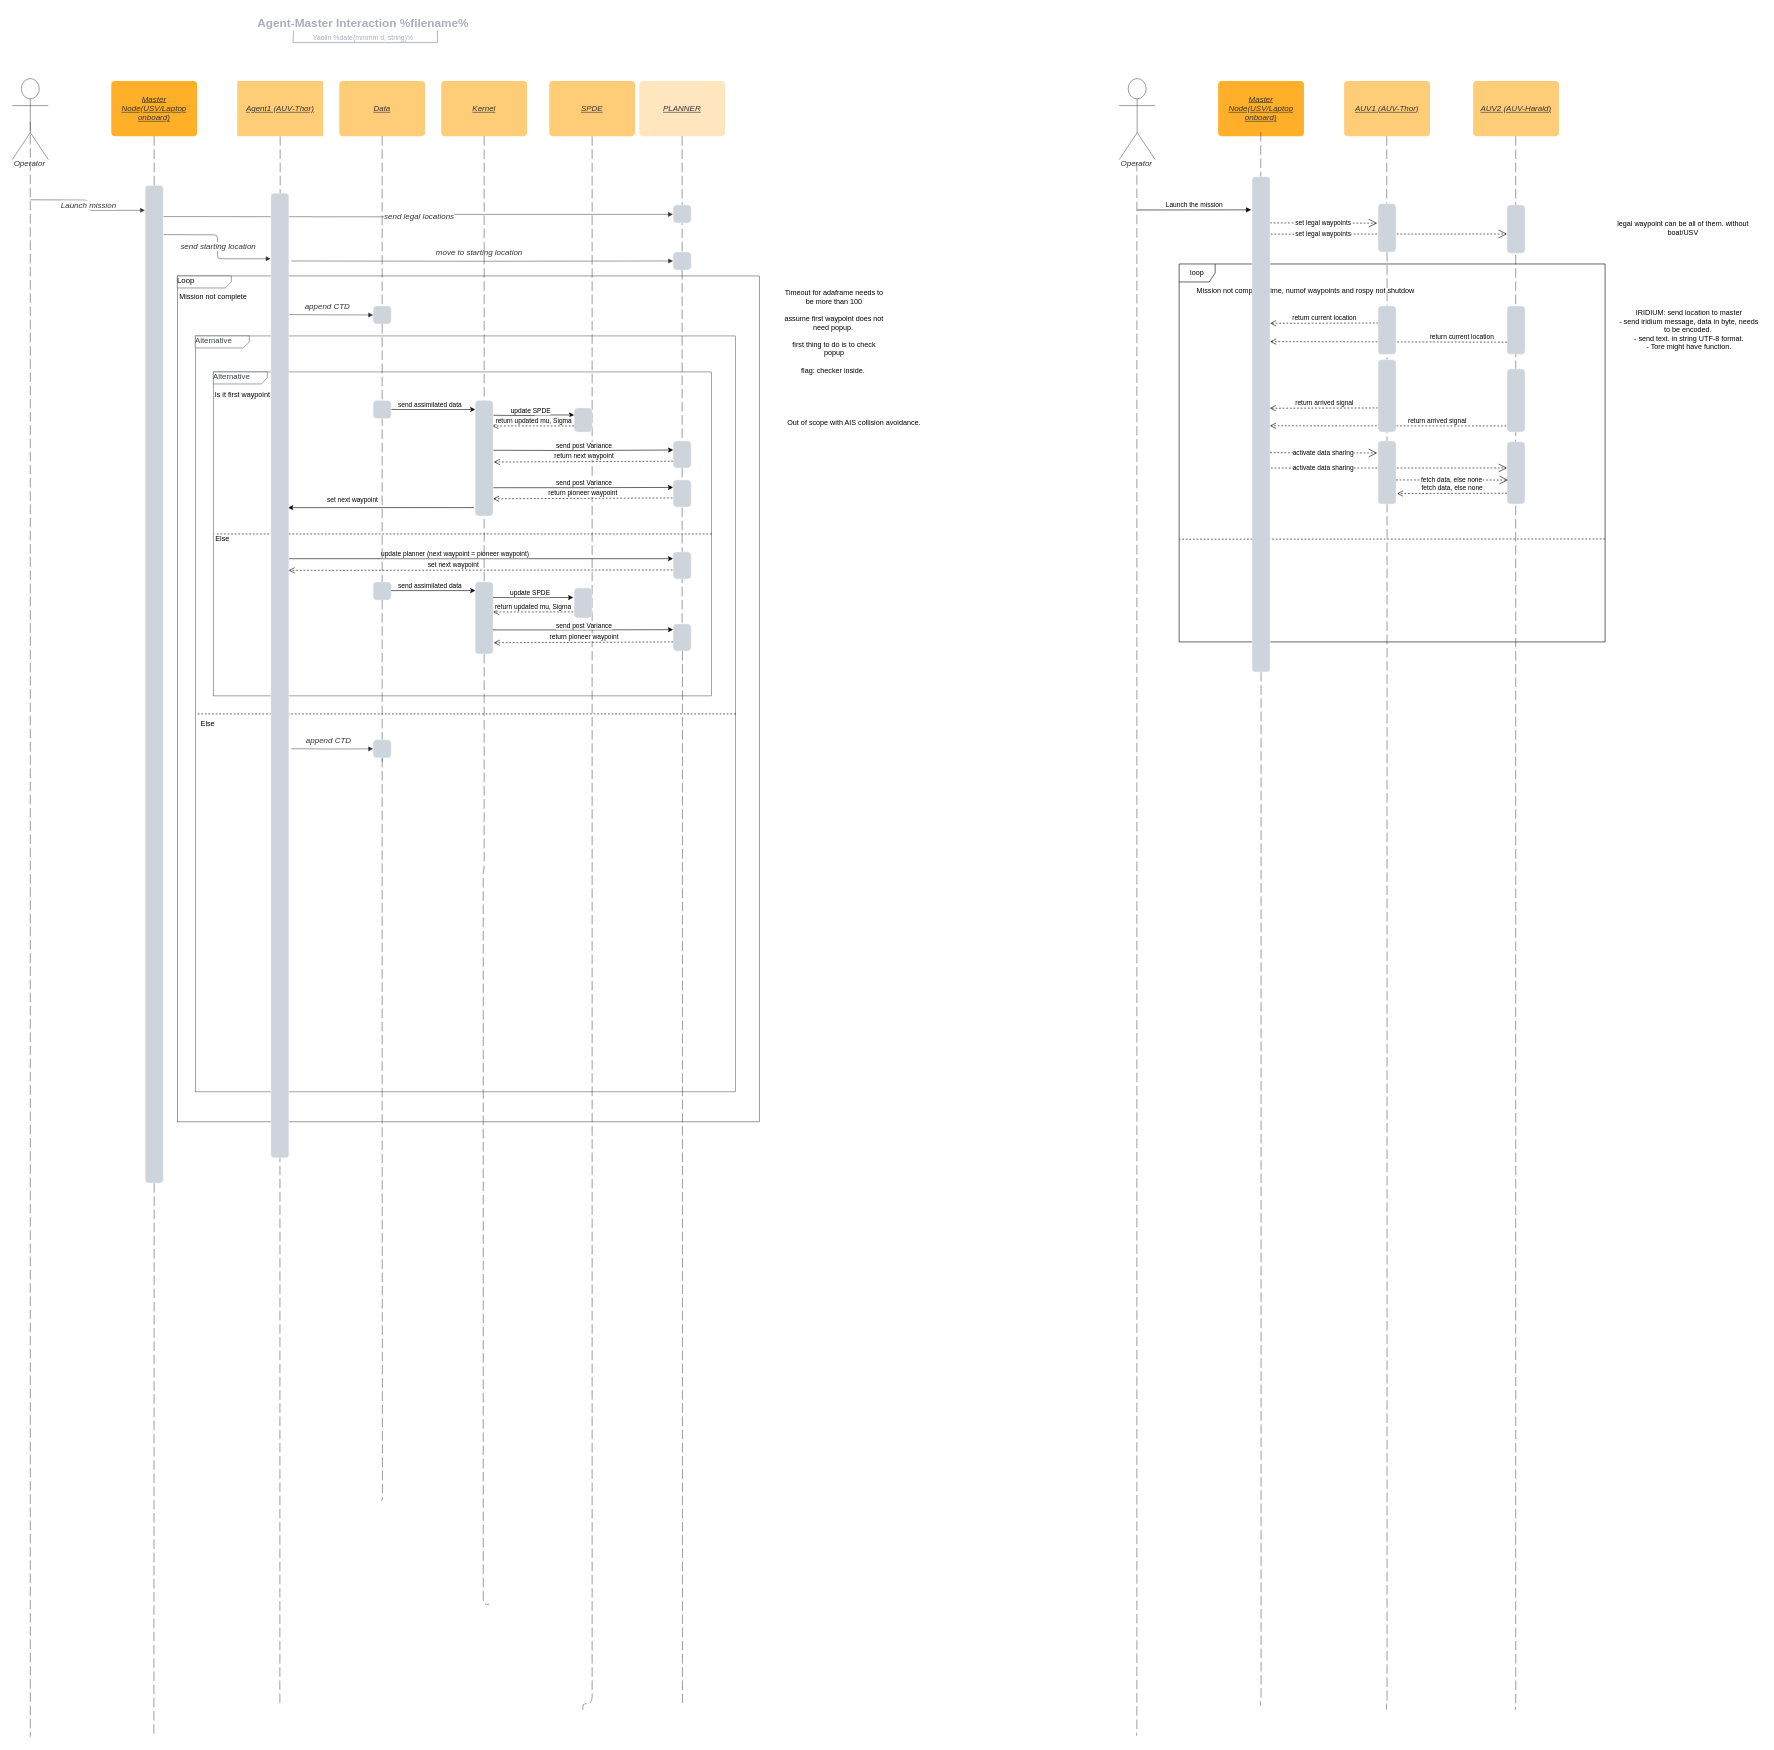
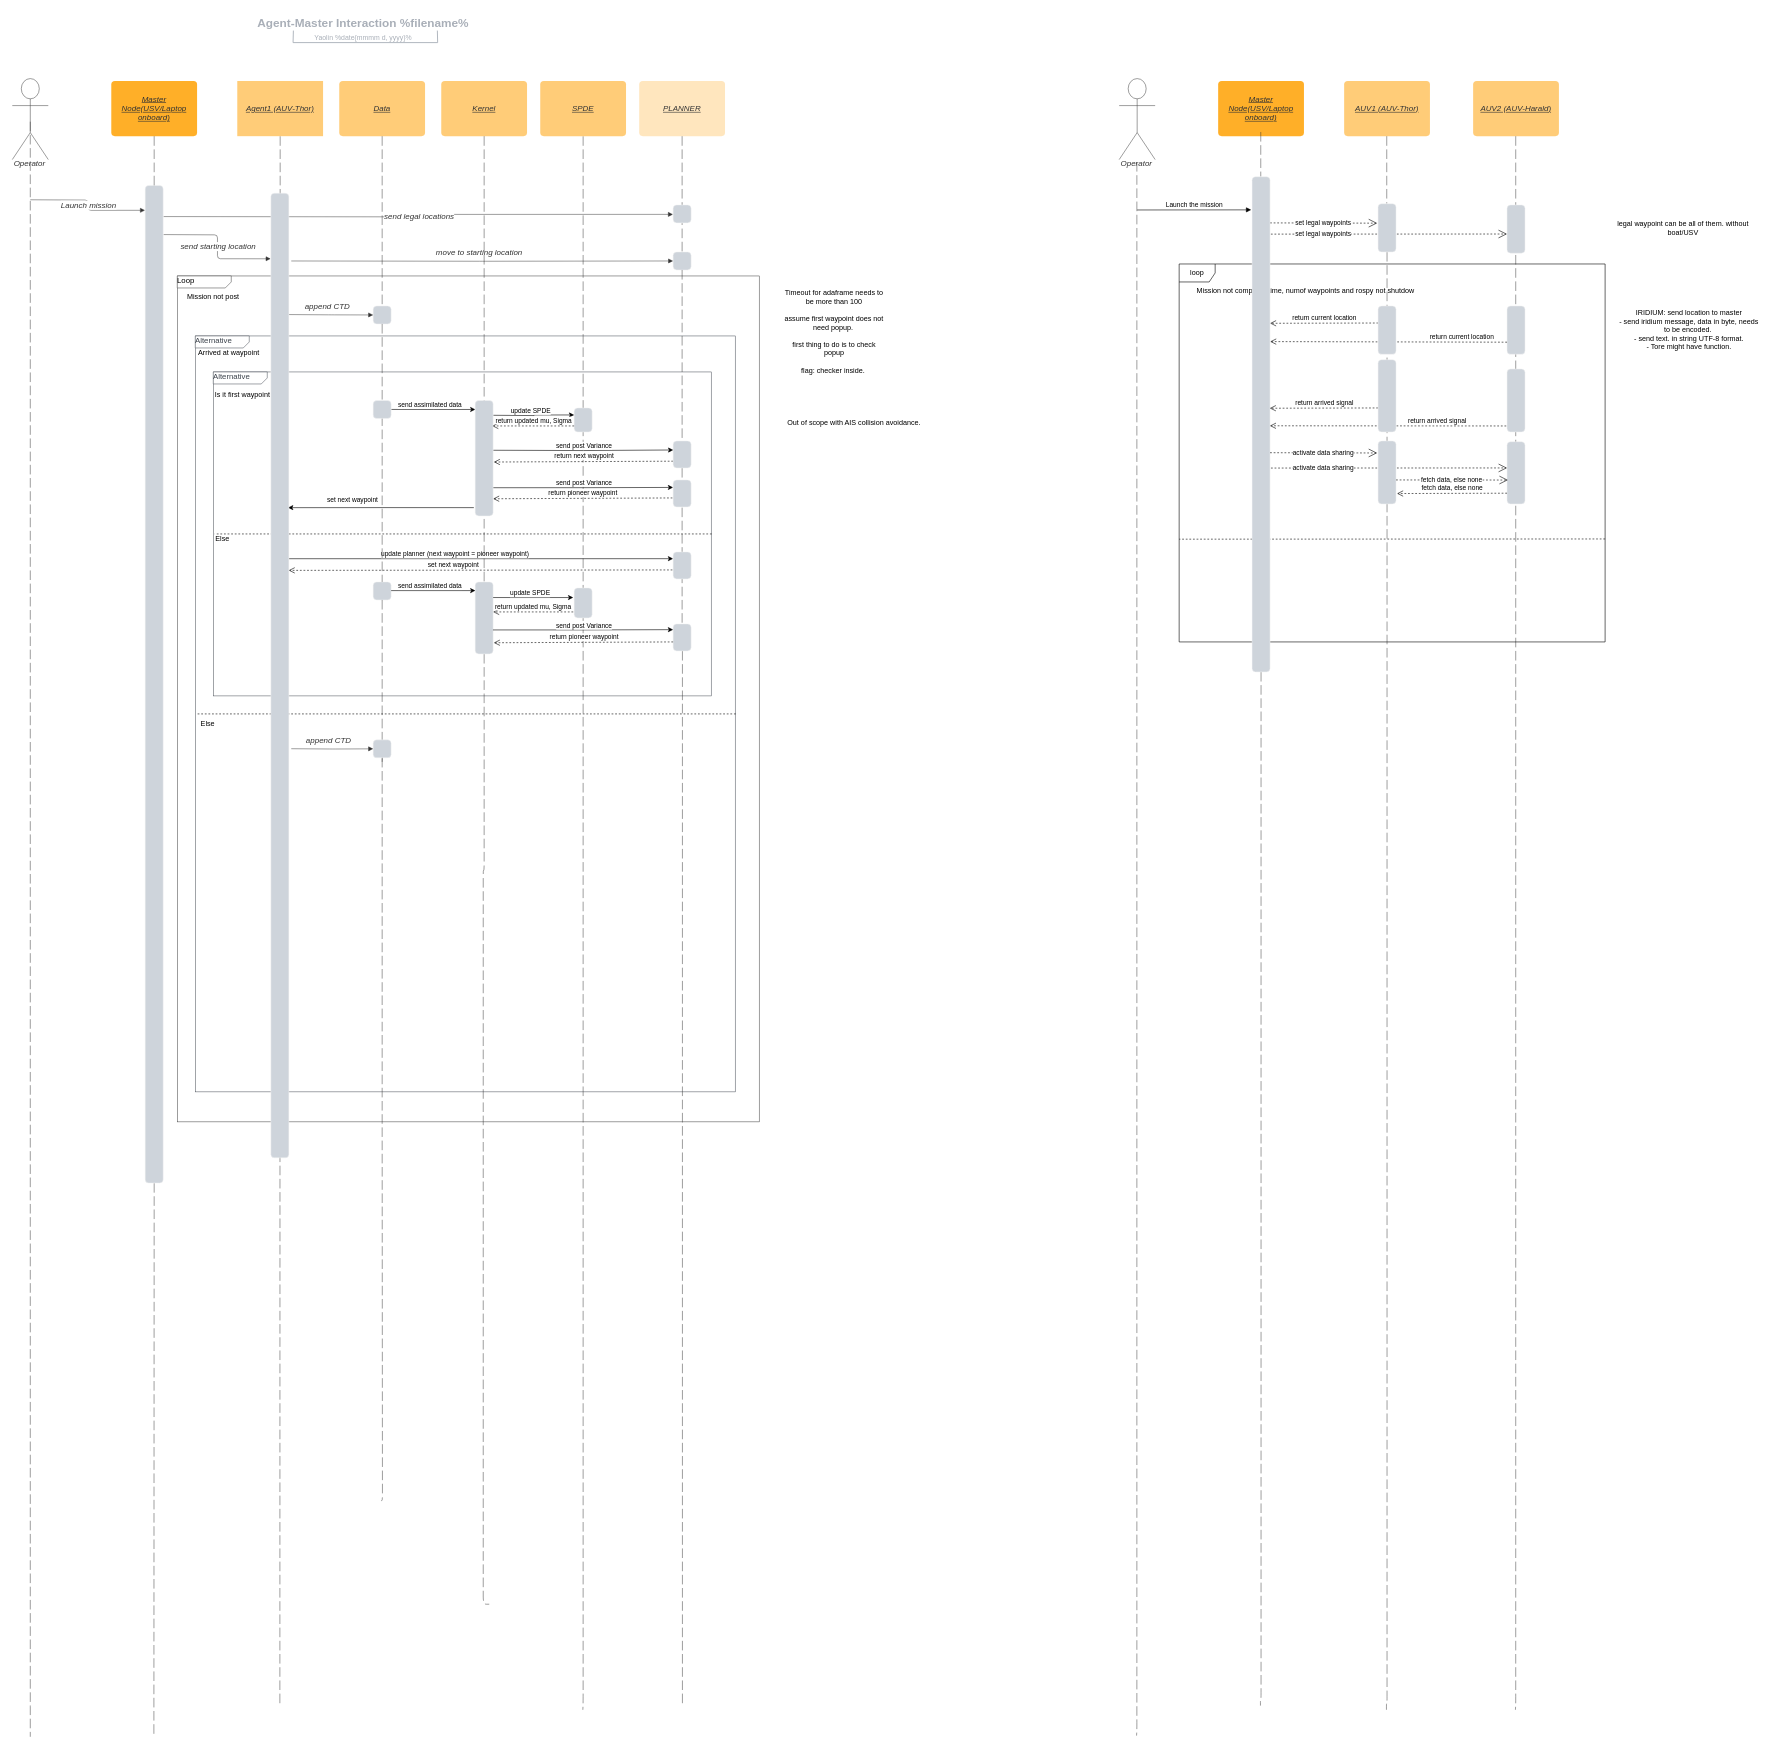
node "Yaolin %date{mmmm d, string}%": label "Yaolin %date{mmmm d, string}%" -> "Yaolin %date{mmmm d, yyyy}%"
node "SPDE": moved (592, 108) -> (583, 108)
node "Mission not complete": label "Mission not complete" -> "Mission not post"
node "Arrived at waypoint": added
